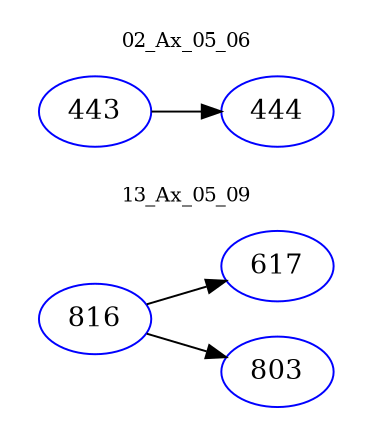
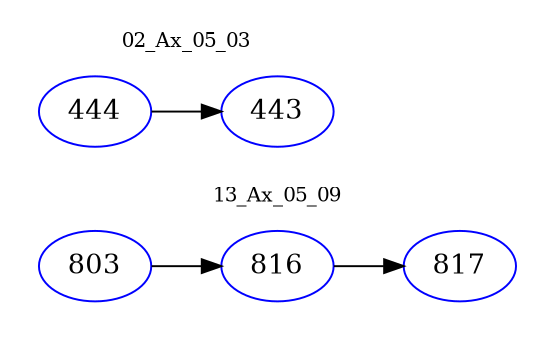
cluster "02_Ax_05_06": label "02_Ax_05_06" -> "02_Ax_05_03"
edge "443" -> "444": reversed
node "617": label "617" -> "817"
edge "816" -> "803": reversed
